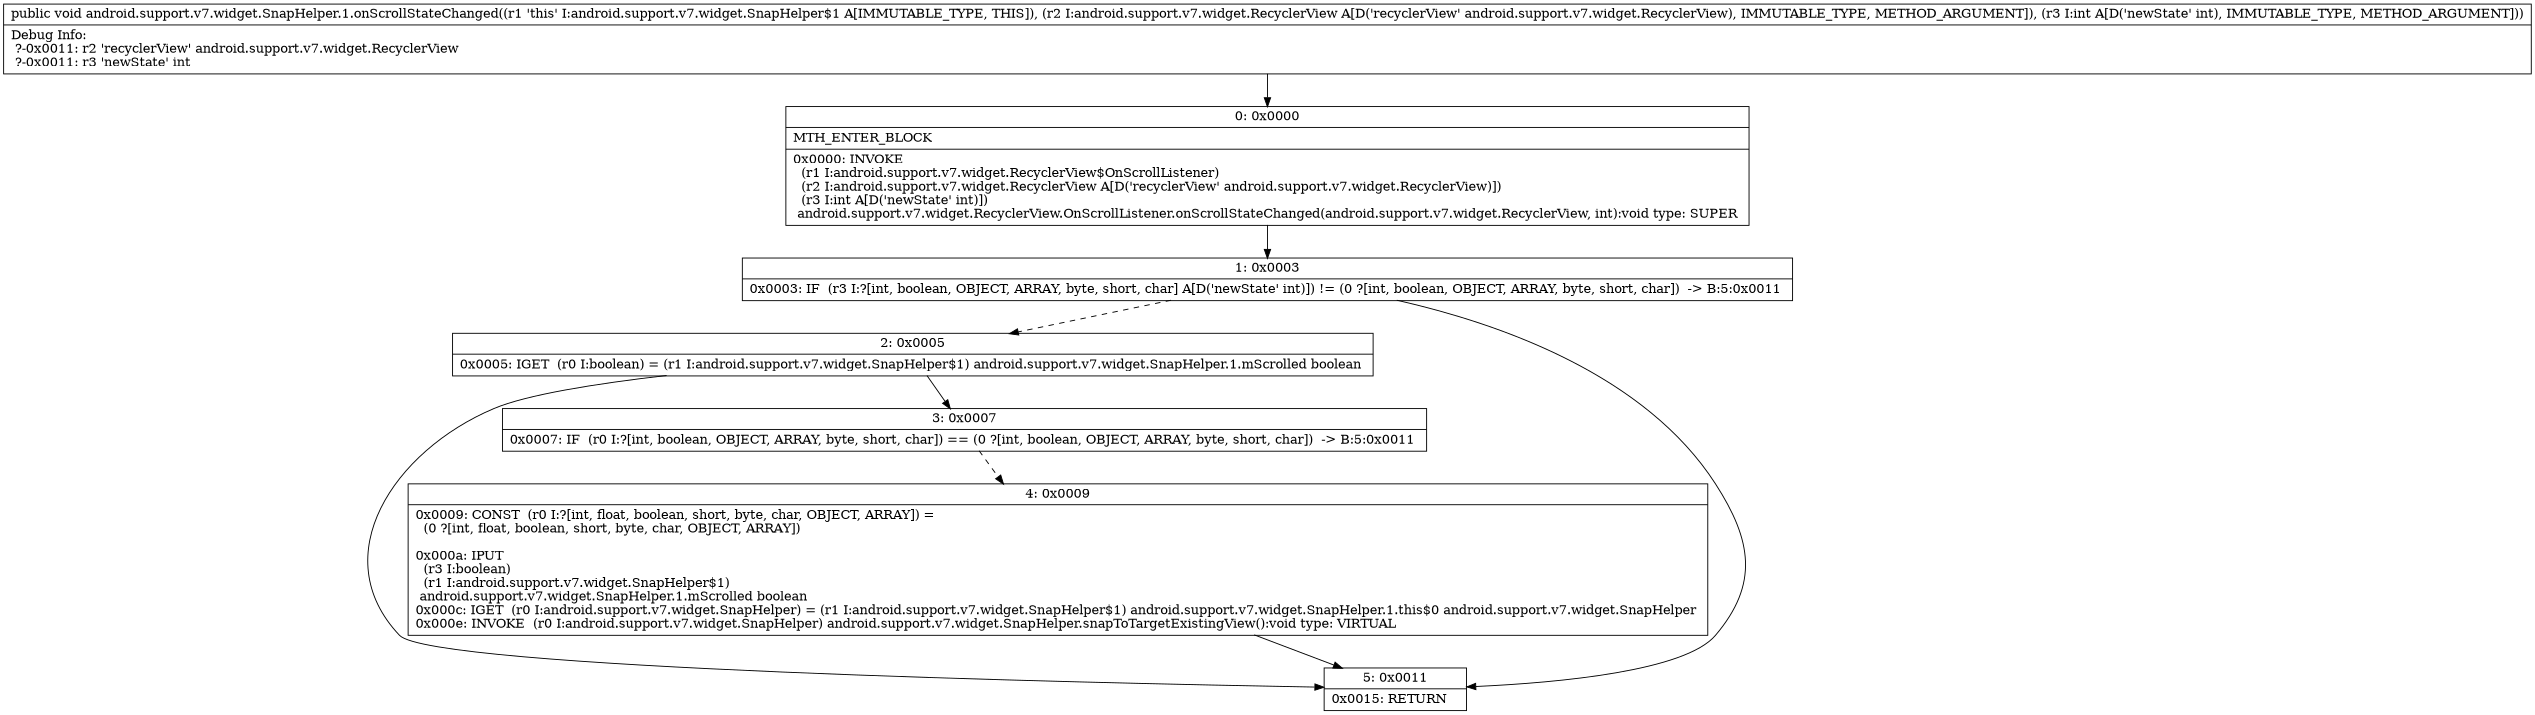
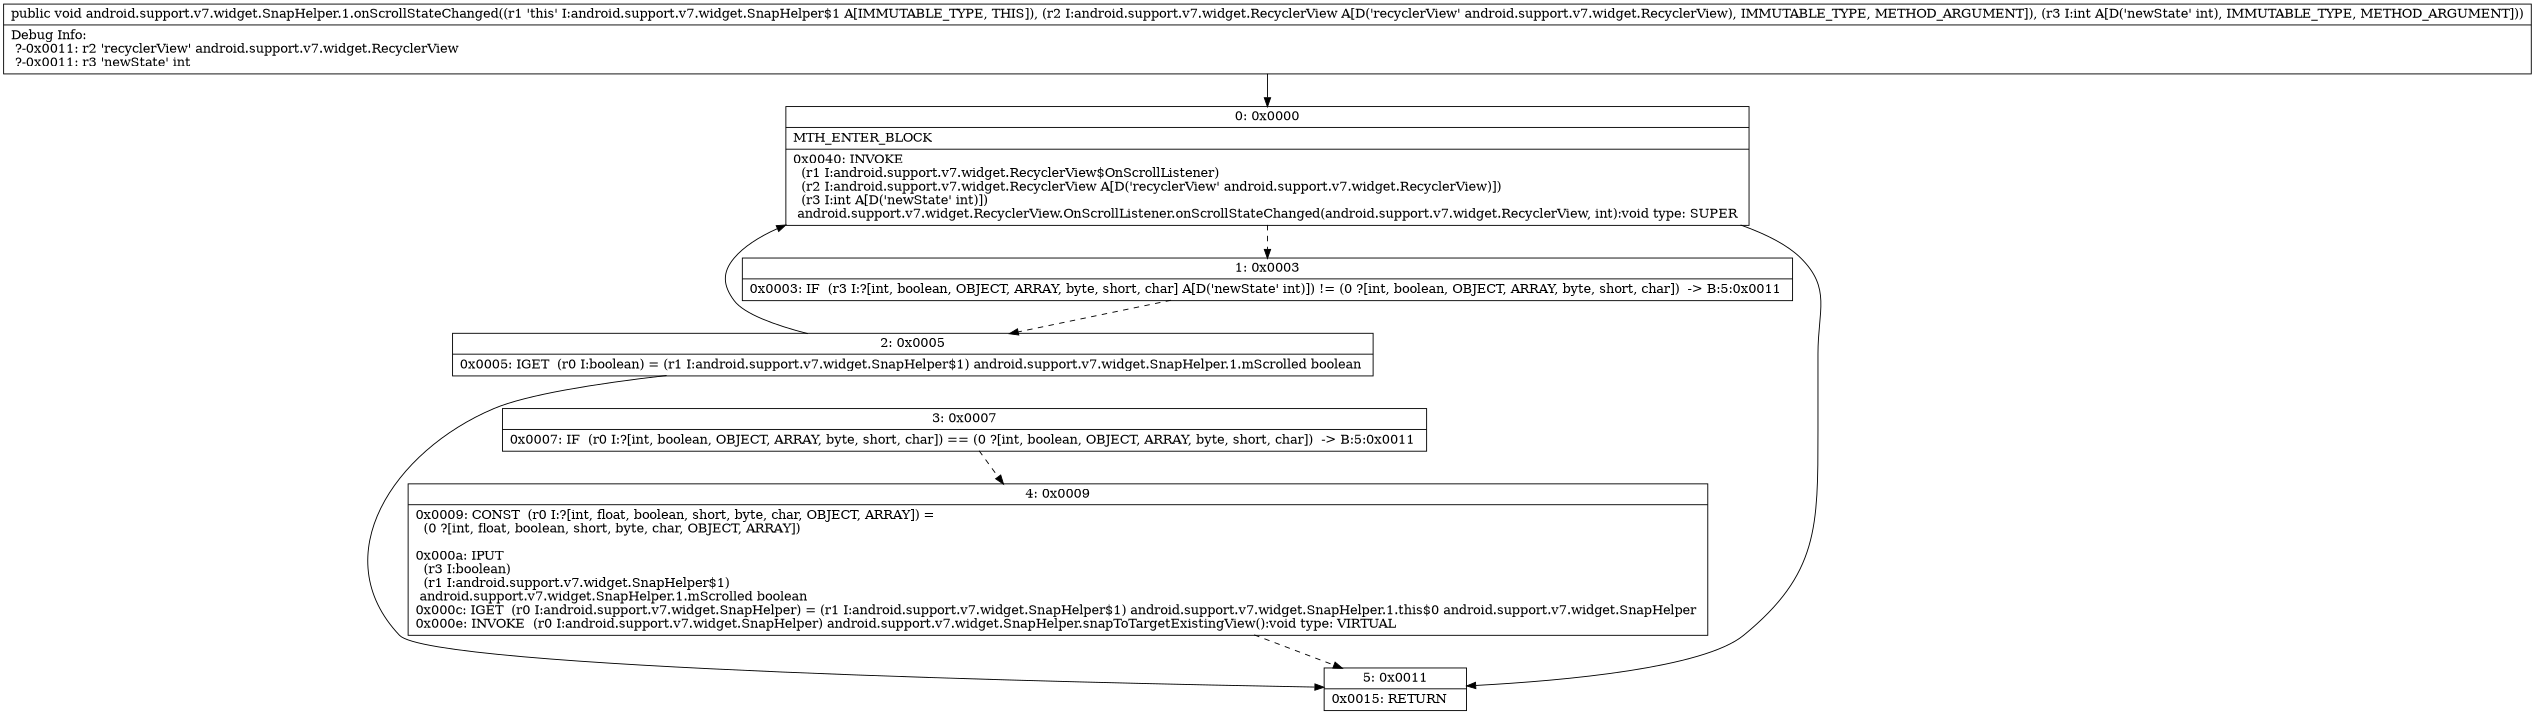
node "0: 0x0000": text "0x0000: INVOKE" -> "0x0040: INVOKE"
edge "0: 0x0000" -> "1: 0x0003": style solid -> dashed
edge "2: 0x0005" -> "3: 0x0007": now "2: 0x0005" -> "0: 0x0000"
edge "1: 0x0003" -> "5: 0x0011": now "0: 0x0000" -> "5: 0x0011"
edge "4: 0x0009" -> "5: 0x0011": style solid -> dashed
